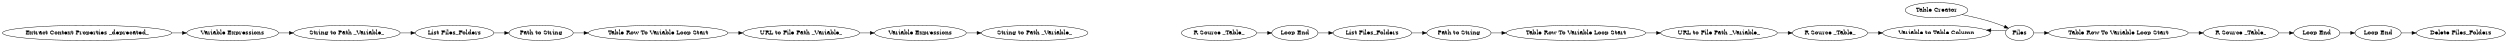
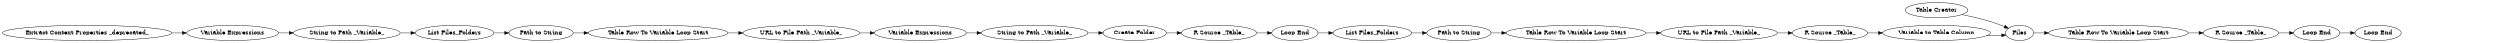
edge "Files" -> "Variable to Table Column": reversed
node "Create Folder": added
node "Delete Files_Folders": removed
